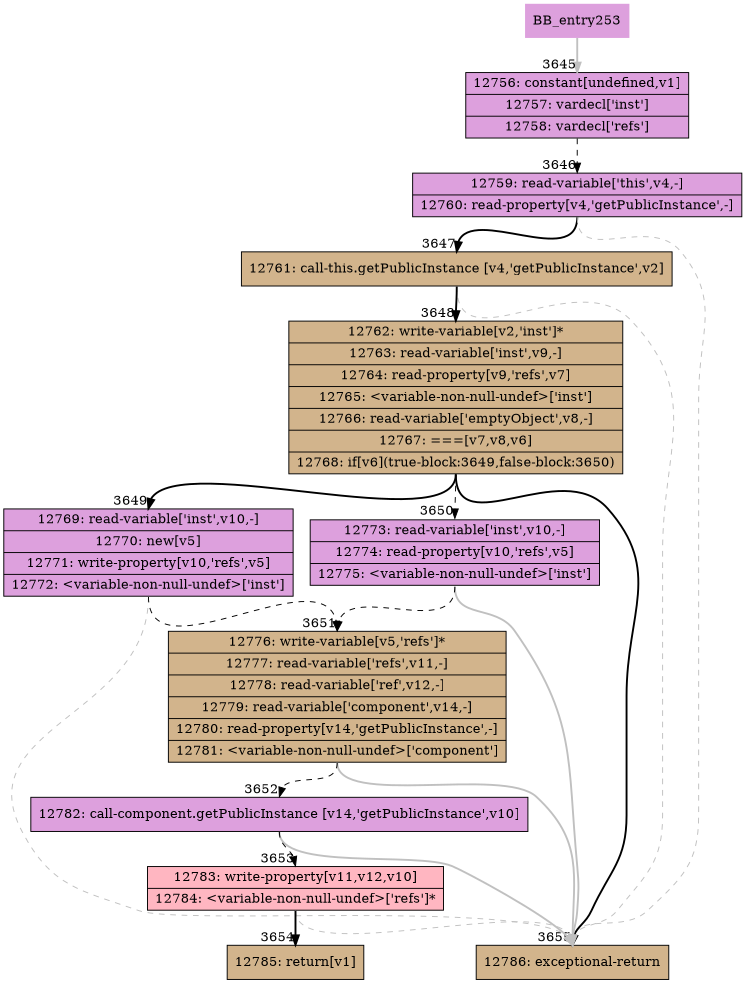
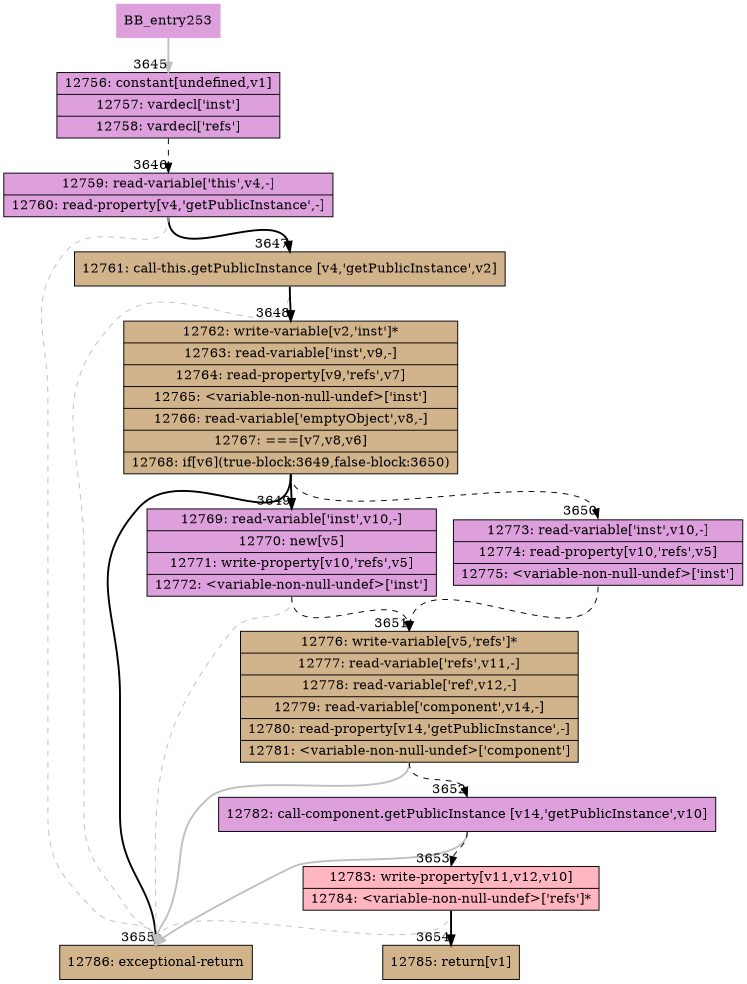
edge "12773: read-variable['inst',v10,-]" -> "12786: exceptional-return": removed
